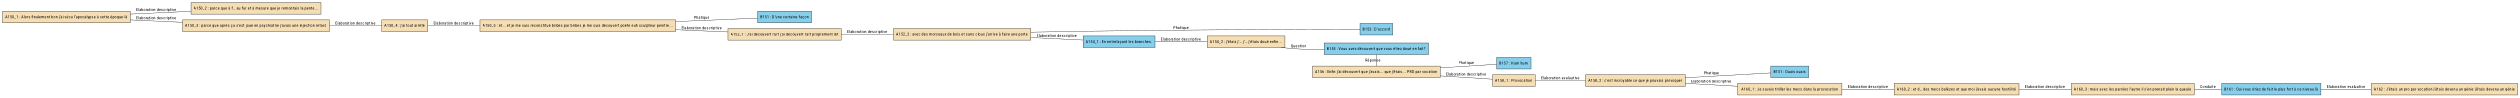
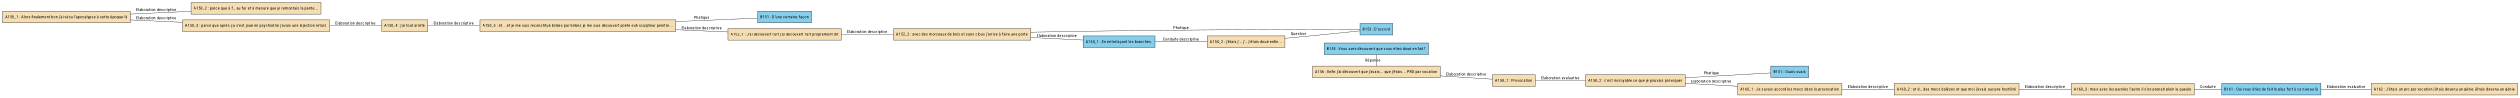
edge "A154_1 : En entrelaçant les branches." -- "A154_2 : j’étais j’… j’… j’étais doué enfin...": label "Elaboration descriptive" -> "Conduite descriptive"
edge "A154_2 : j’étais j’… j’… j’étais doué enfin..." -- "B155 : Vous avez découvert que vous étiez doué en fait?": now "A154_2 : j’étais j’… j’… j’étais doué enfin..." -- "B153 : D’accord"
node "B157 : Hum hum": removed
node "A160_1 : Je savais titiller les mecs dans la provocation": label "A160_1 : Je savais titiller les mecs dans la provocation" -> "A160_1 : Je savais accord les mecs dans la provocation"
